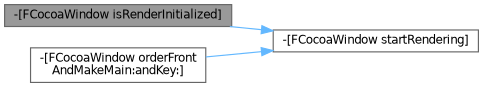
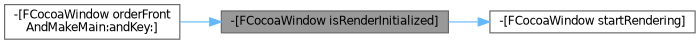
edge "-[FCocoaWindow orderFront AndMakeMain:andKey:]" -> "-[FCocoaWindow startRendering]": now "-[FCocoaWindow orderFront AndMakeMain:andKey:]" -> "-[FCocoaWindow isRenderInitialized]"
